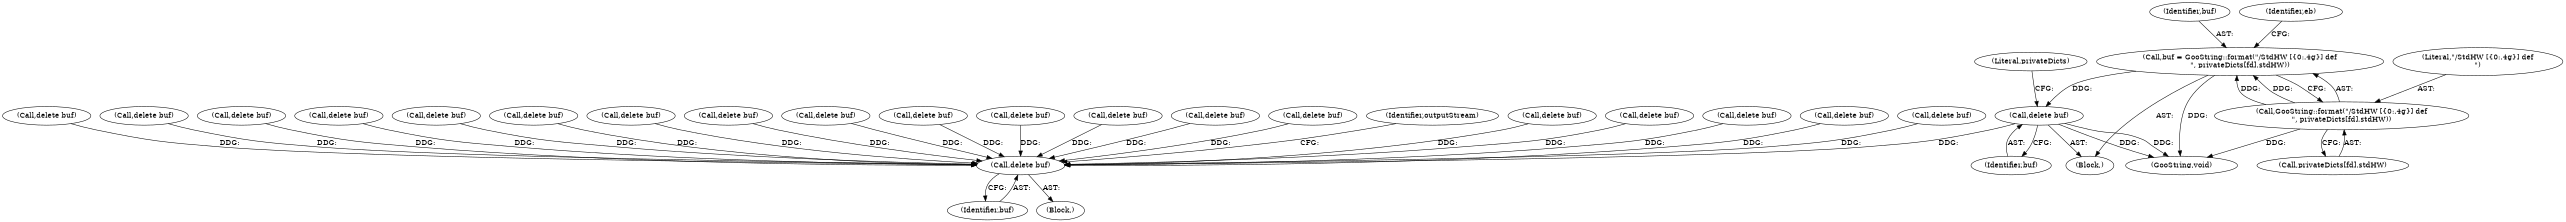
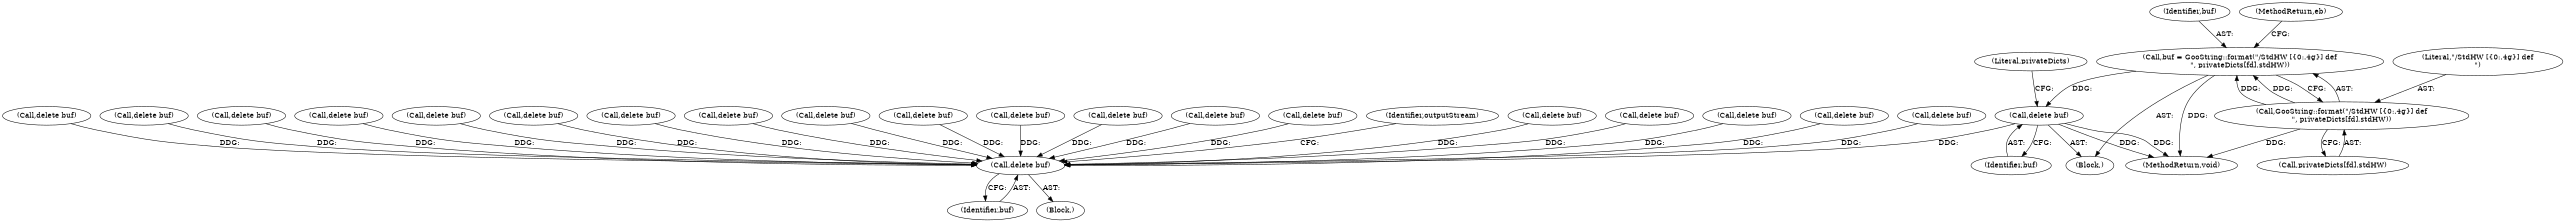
node "(Identifier,eb)": label "(Identifier,eb)" -> "(MethodReturn,eb)"
node "(GooString,void)": label "(GooString,void)" -> "(MethodReturn,void)"
